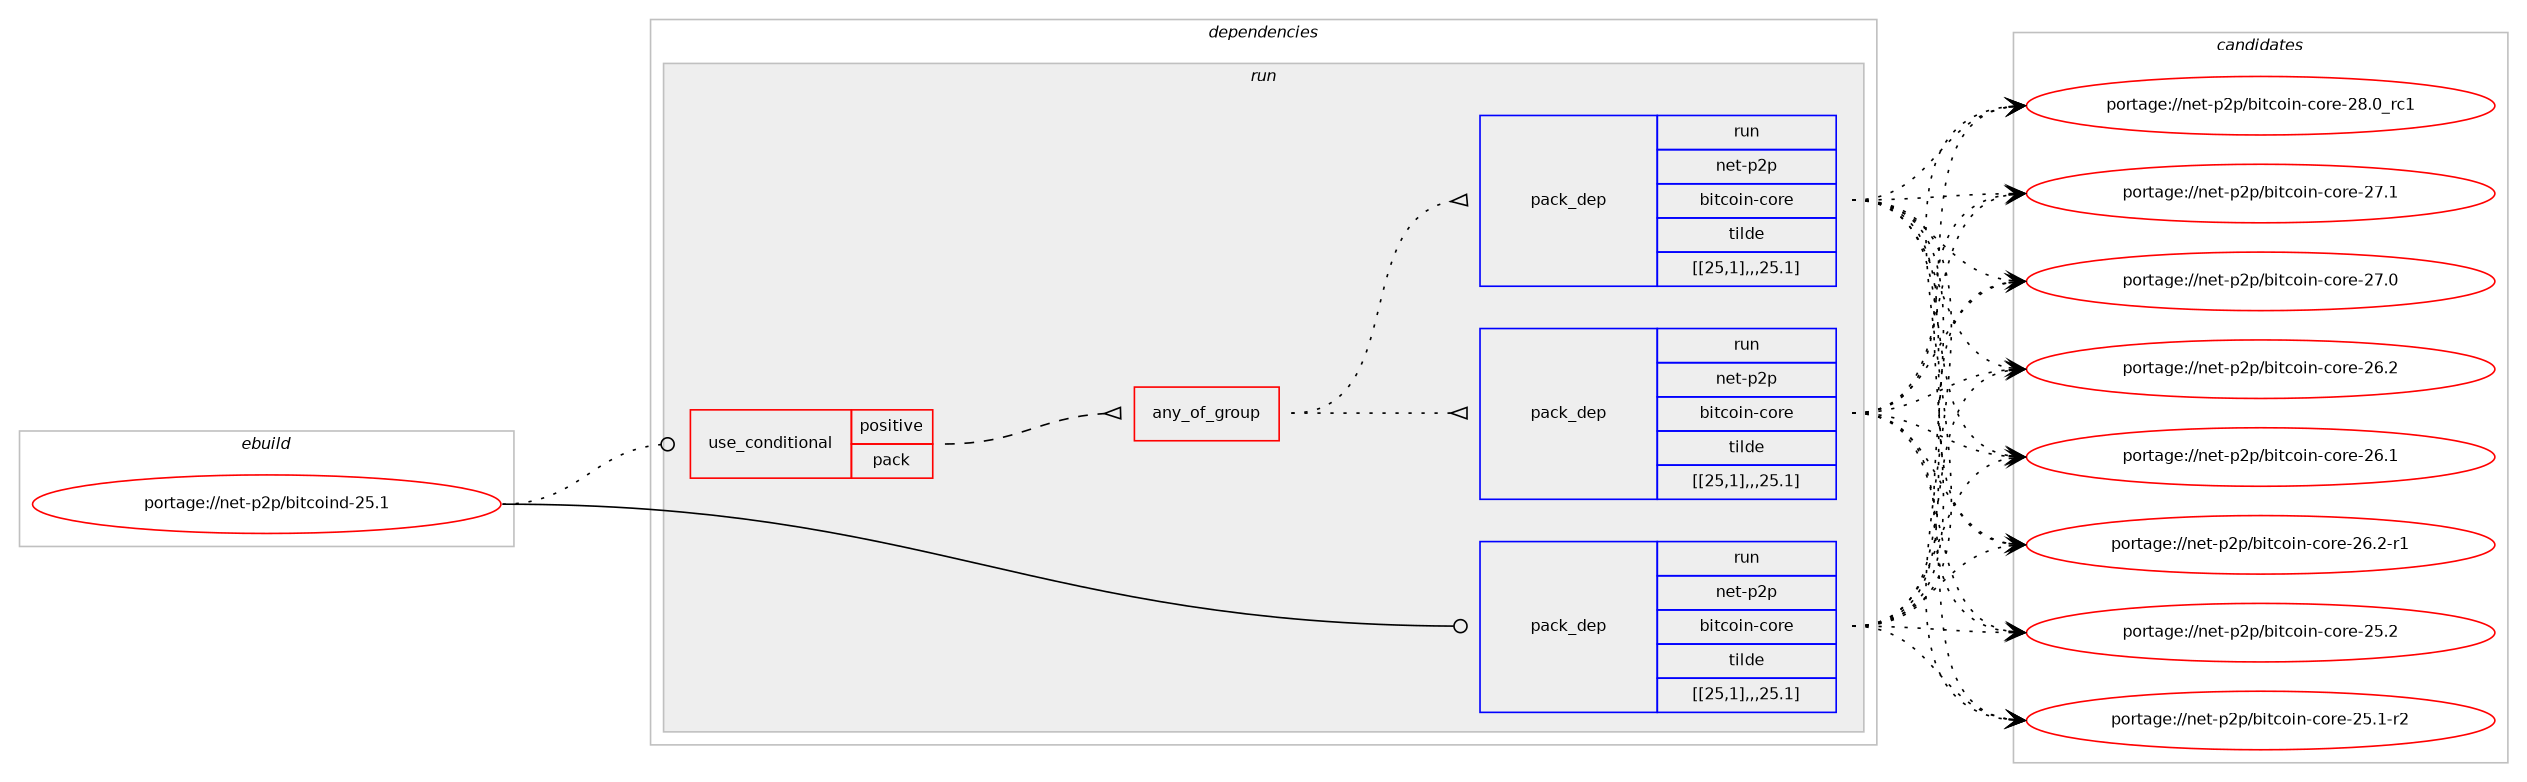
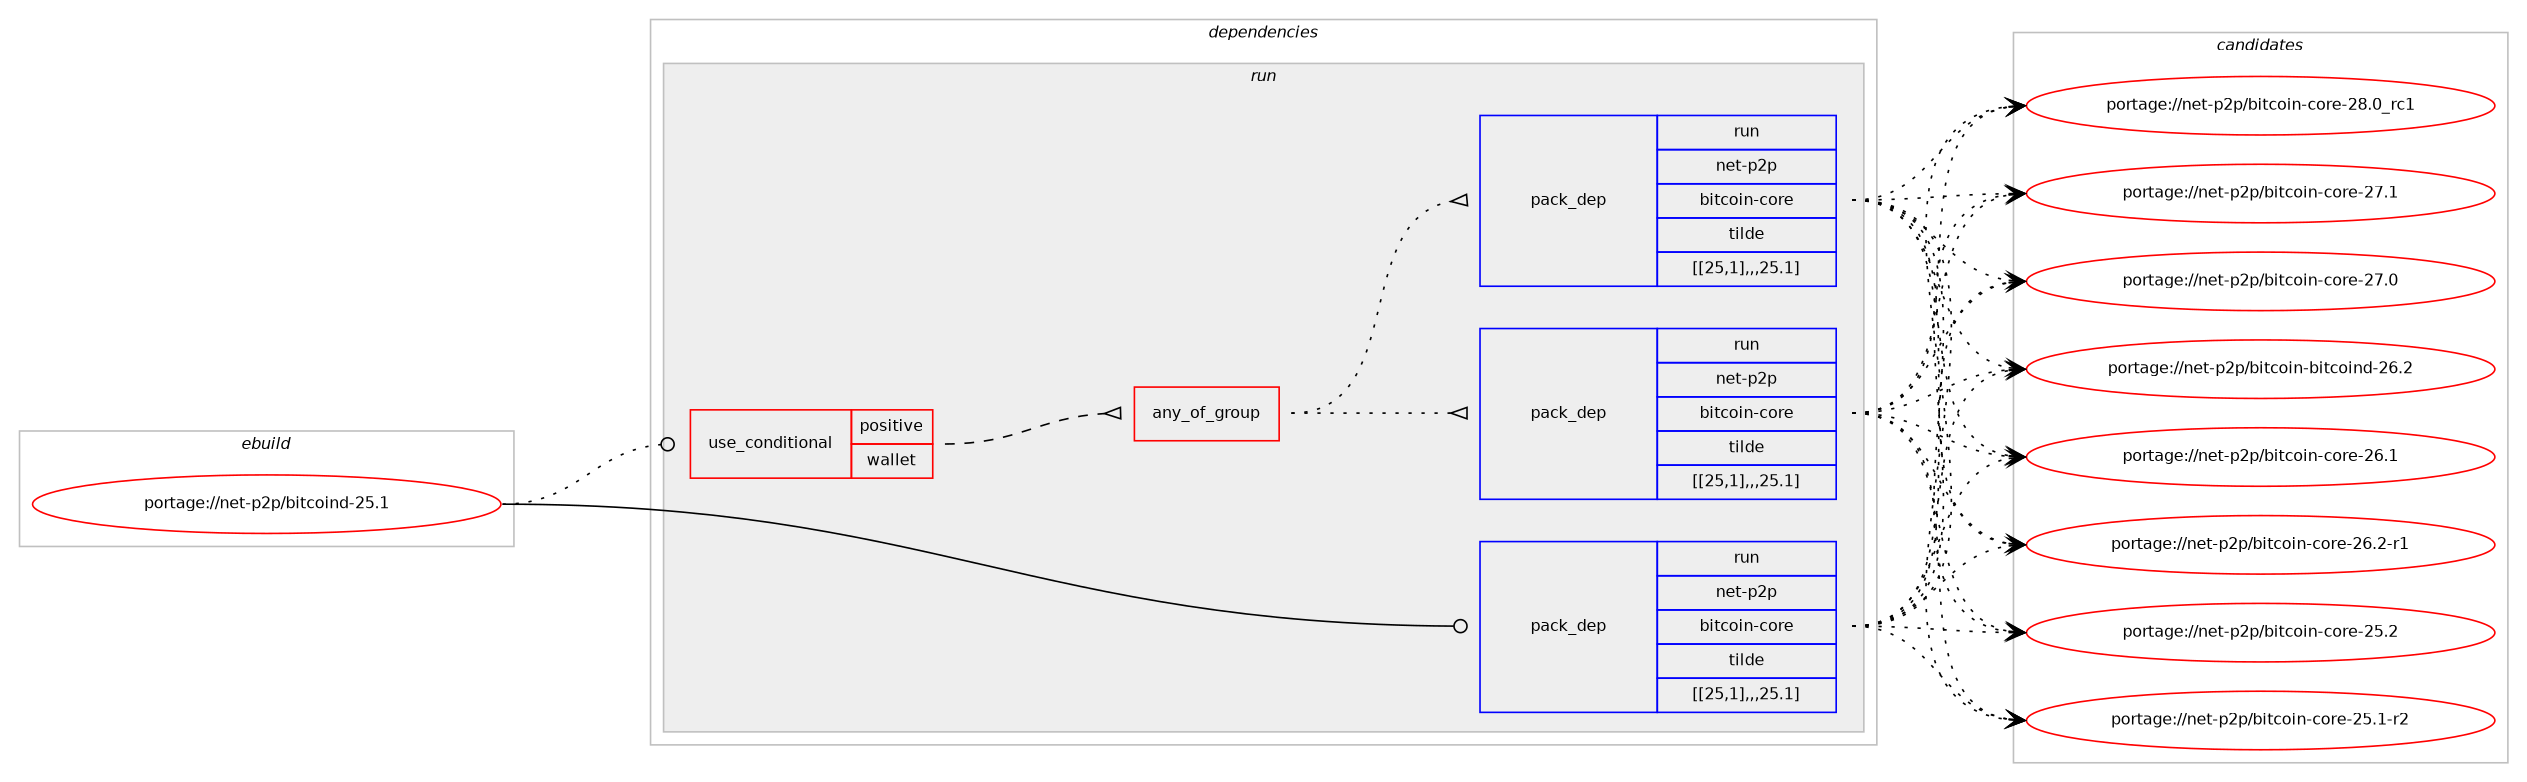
node "portage://net-p2p/bitcoin-core-26.2": label "portage://net-p2p/bitcoin-core-26.2" -> "portage://net-p2p/bitcoin-bitcoind-26.2"
node "use_conditional": text "pack" -> "wallet"
